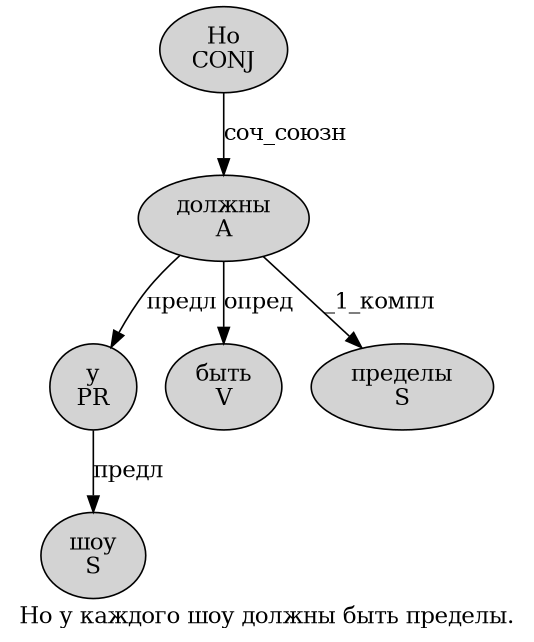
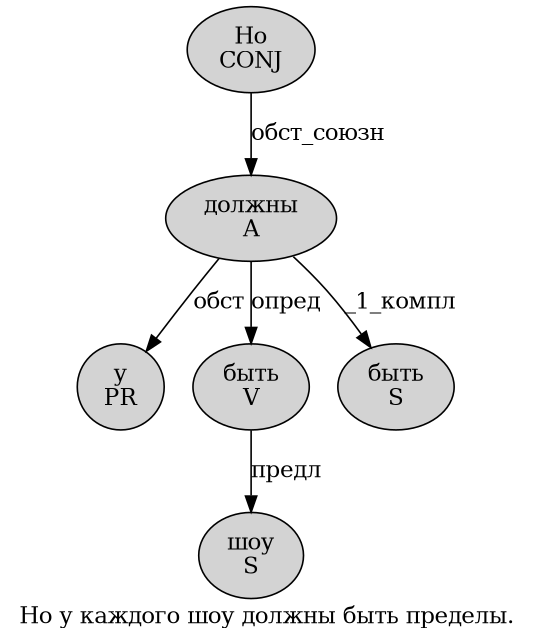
edge "Но CONJ" -> "должны A": label "соч_союзн" -> "обст_союзн"
edge "должны A" -> "у PR": label "предл" -> "обст"
node "пределы S": label "пределы S" -> "быть S"
edge "у PR" -> "шоу S": now "быть V" -> "шоу S"
